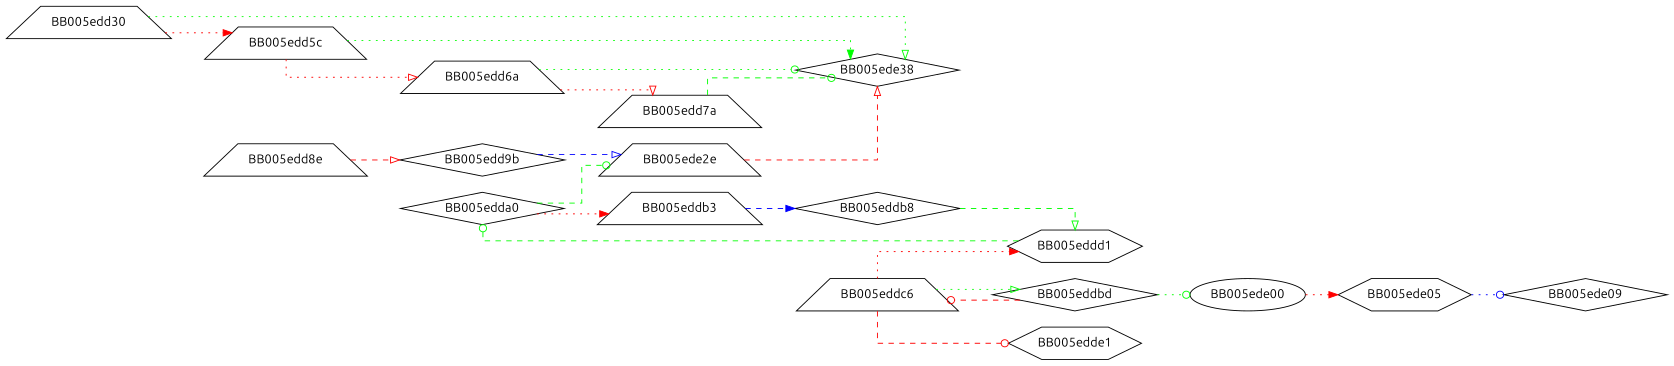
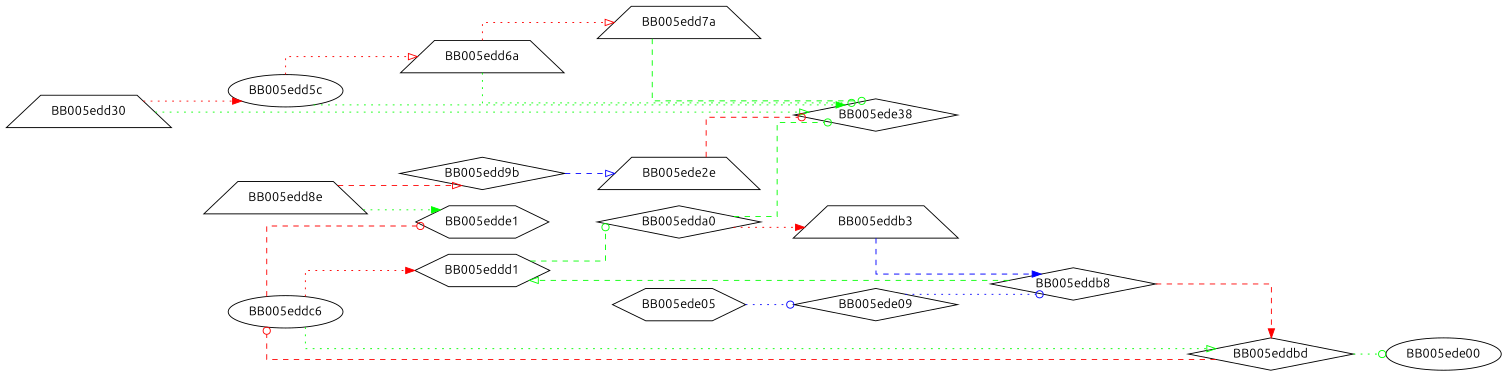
node "BB005edd5c": shape trapezium -> ellipse
edge "BB005ede2e" -> "BB005ede38": arrowhead onormal -> odot
edge "BB005edda0" -> "BB005ede2e": now "BB005edda0" -> "BB005ede38"
edge "BB005edd8e" -> "BB005edde1": added
edge "BB005eddb8" -> "BB005eddbd": added
edge "BB005ede09" -> "BB005eddb8": added
node "BB005eddc6": shape trapezium -> ellipse
edge "BB005ede00" -> "BB005ede05": removed
